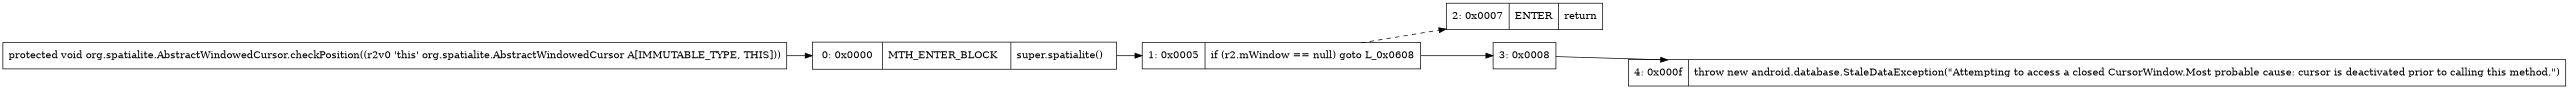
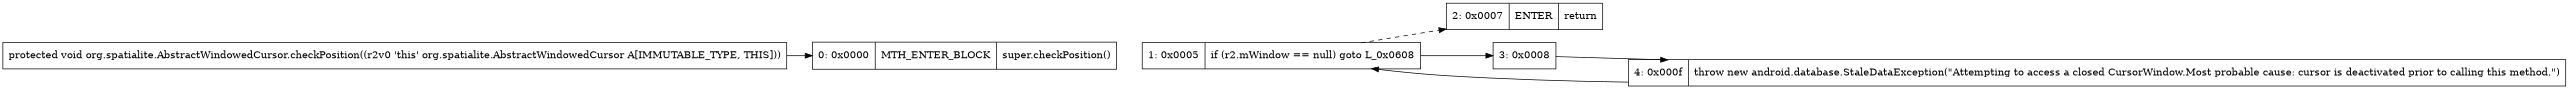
node "0: 0x0000": text "super.spatialite()" -> "super.checkPosition()"
edge "0: 0x0000" -> "1: 0x0005": now "4: 0x000f" -> "1: 0x0005"
